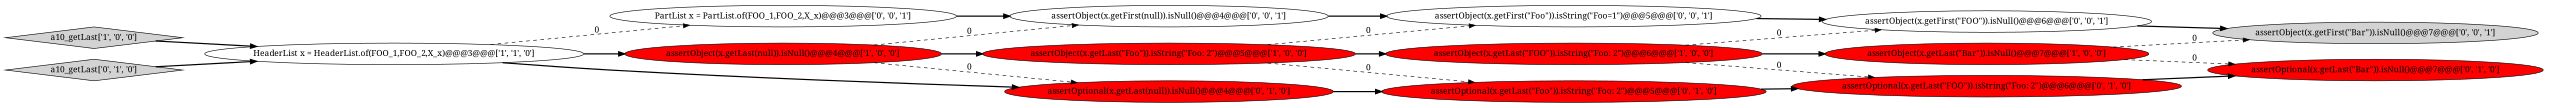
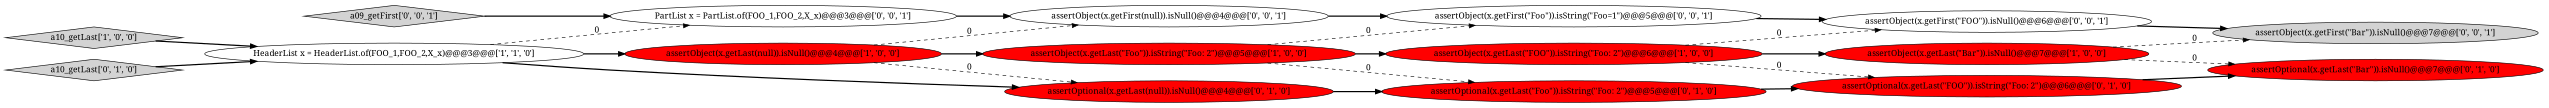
node "a09_getFirst['0', '0', '1']": added
